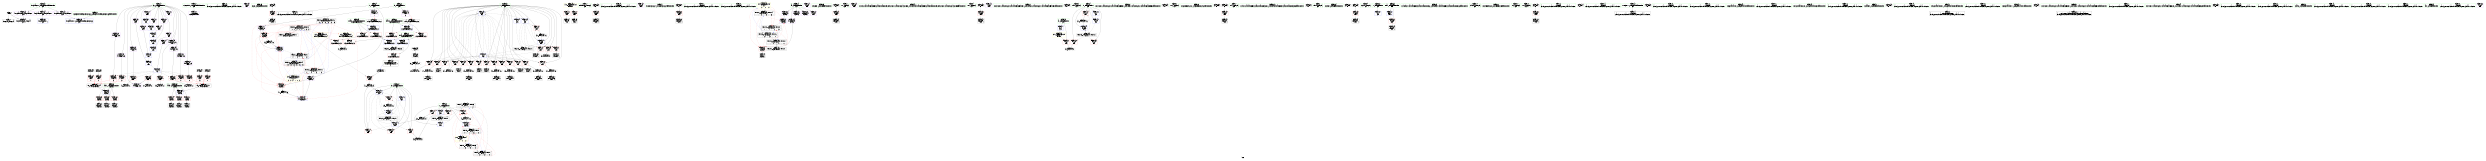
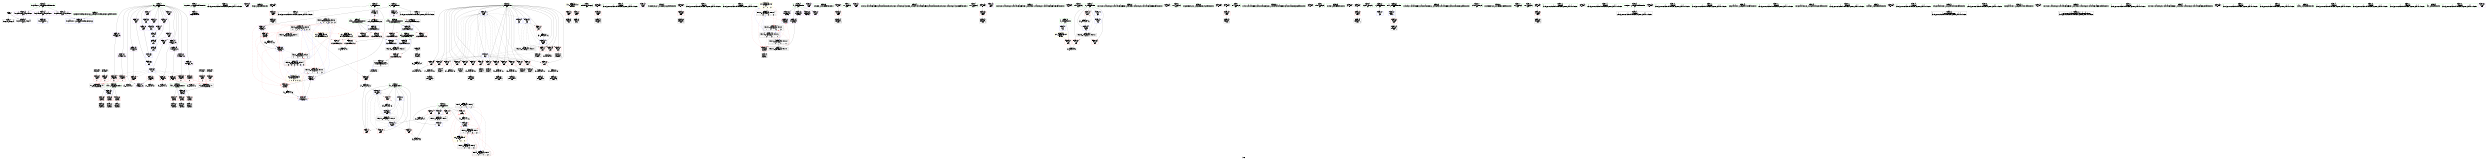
node "NodeID: 72": added
